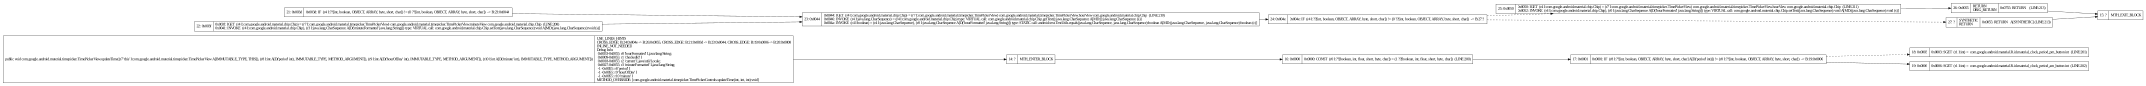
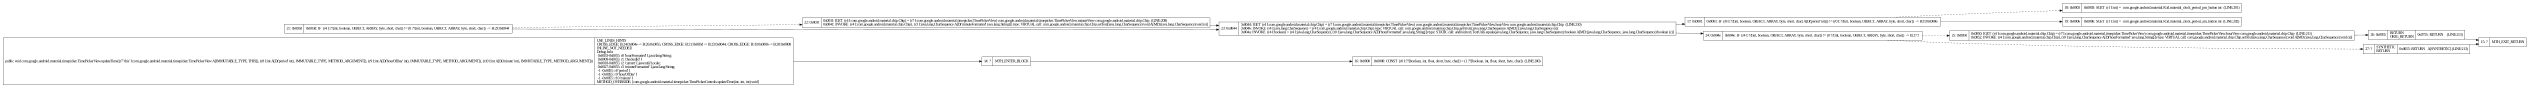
node "15: ?": text "MTH_EXIT_BLOCK" -> "MTH_EXIT_RETURN"
edge "21: 0x003d" -> "22: 0x003f": added
edge "16: 0x0000" -> "17: 0x0001": now "23: 0x0044" -> "17: 0x0001"
